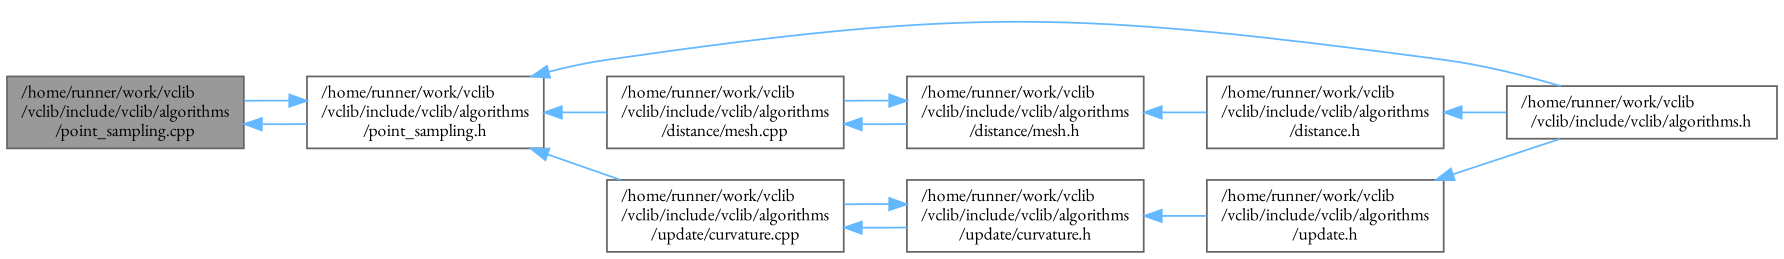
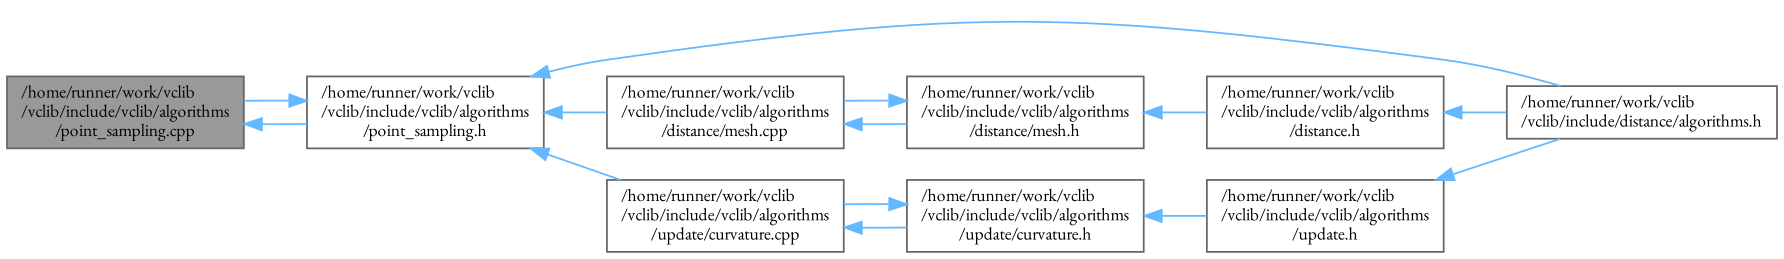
node "/home/runner/work/vclib /vclib/include/vclib/algorithms.h": label "/home/runner/work/vclib /vclib/include/vclib/algorithms.h" -> "/home/runner/work/vclib /vclib/include/distance/algorithms.h"
